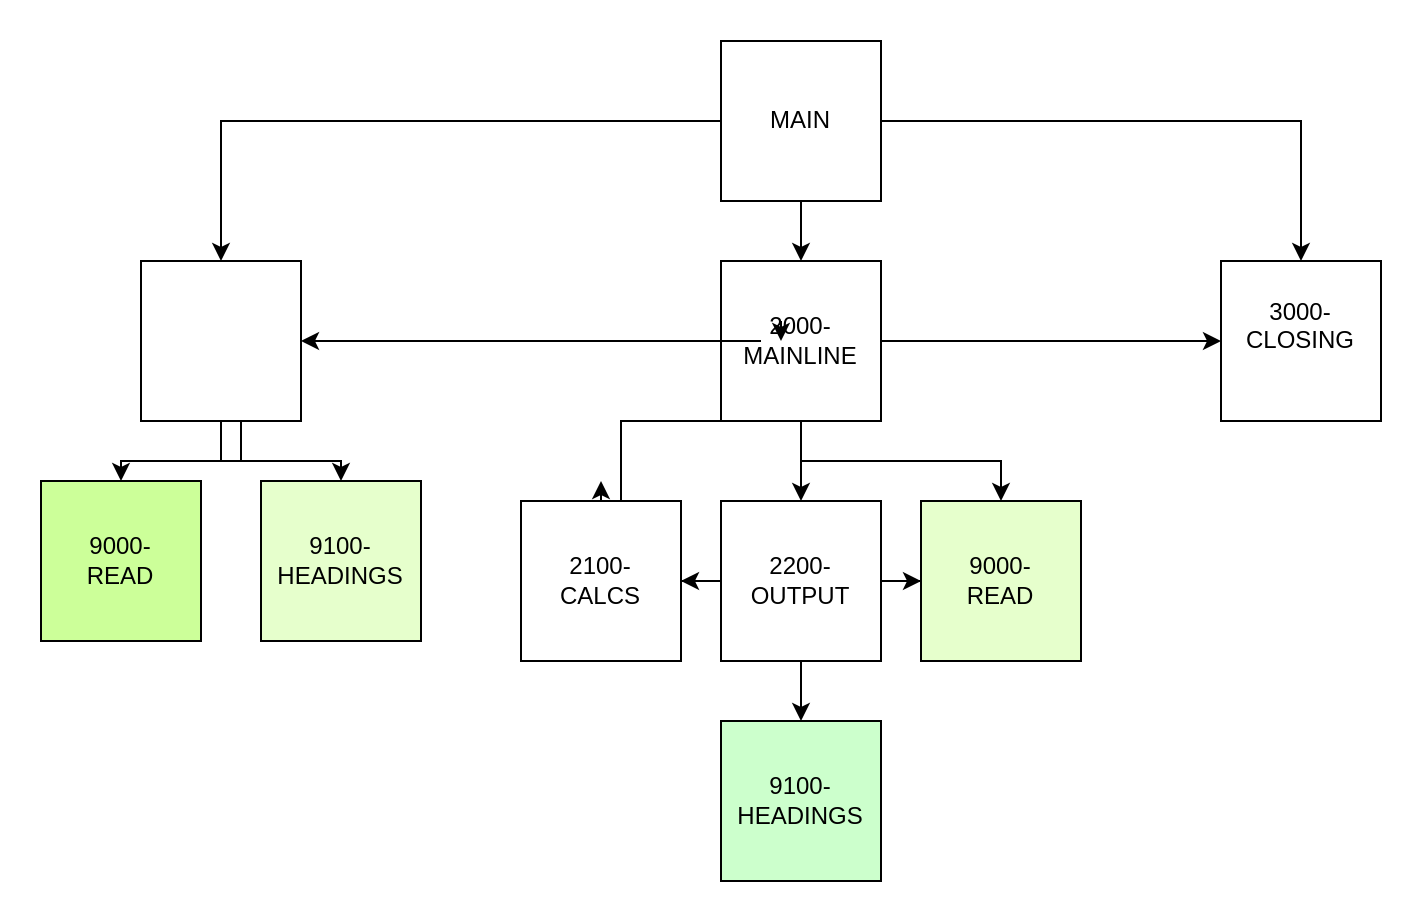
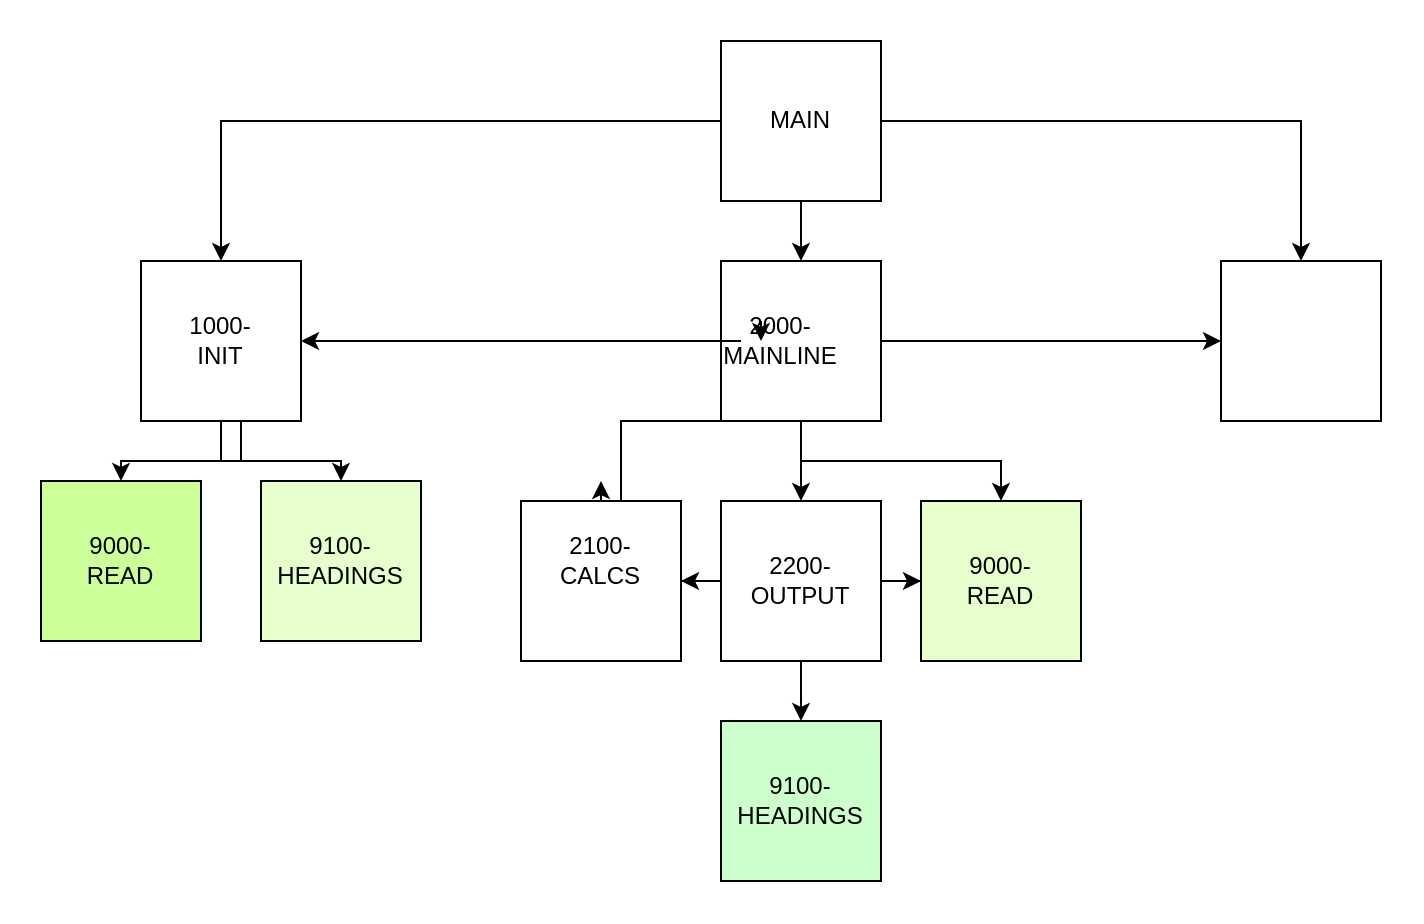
node "1000-INIT": added
node "2000-MAINLINE": moved (801, 341) -> (781, 341)
node "3000-CLOSING": removed
node "2100-CALCS": moved (601, 581) -> (601, 561)
